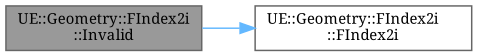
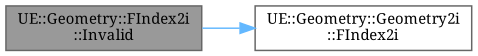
node "UE::Geometry::FIndex2i ::FIndex2i": label "UE::Geometry::FIndex2i ::FIndex2i" -> "UE::Geometry::Geometry2i ::FIndex2i"
